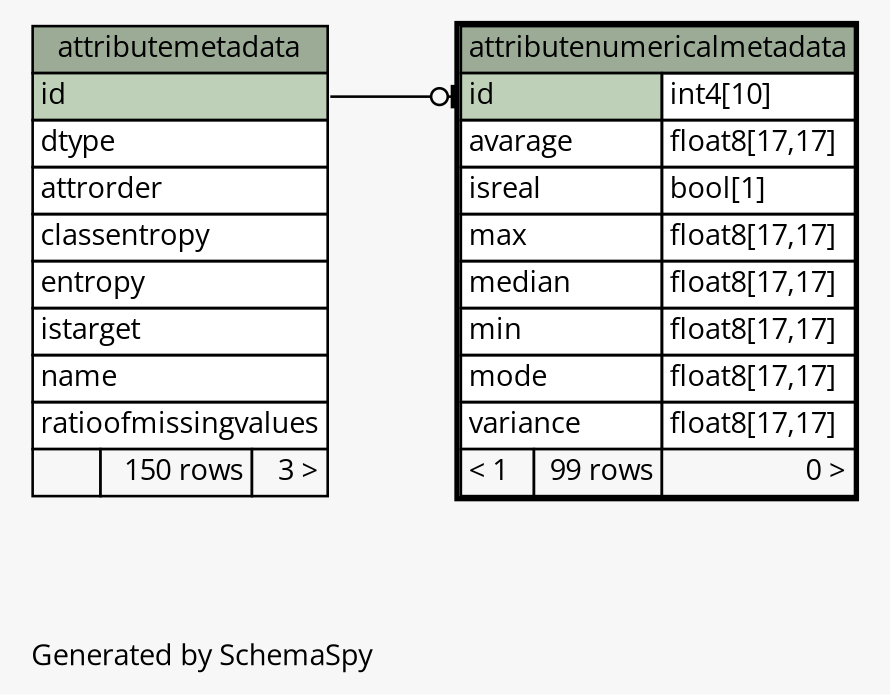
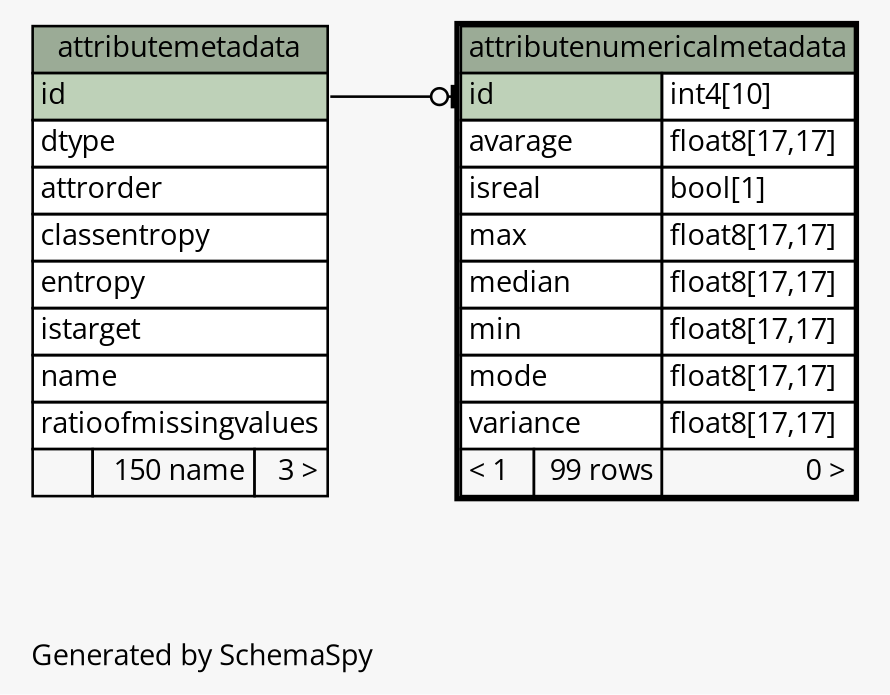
node "attributemetadata": text "150 rows" -> "150 name"
